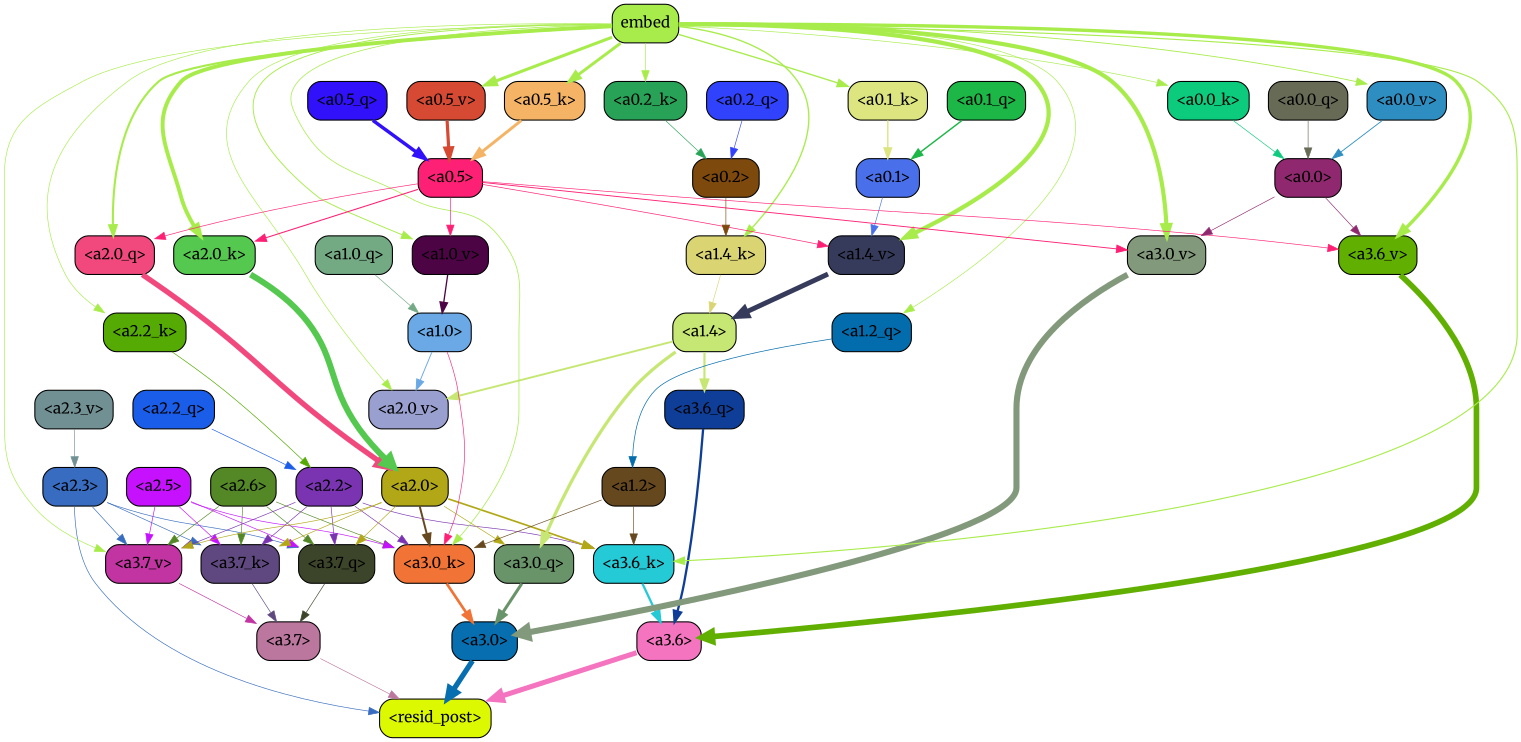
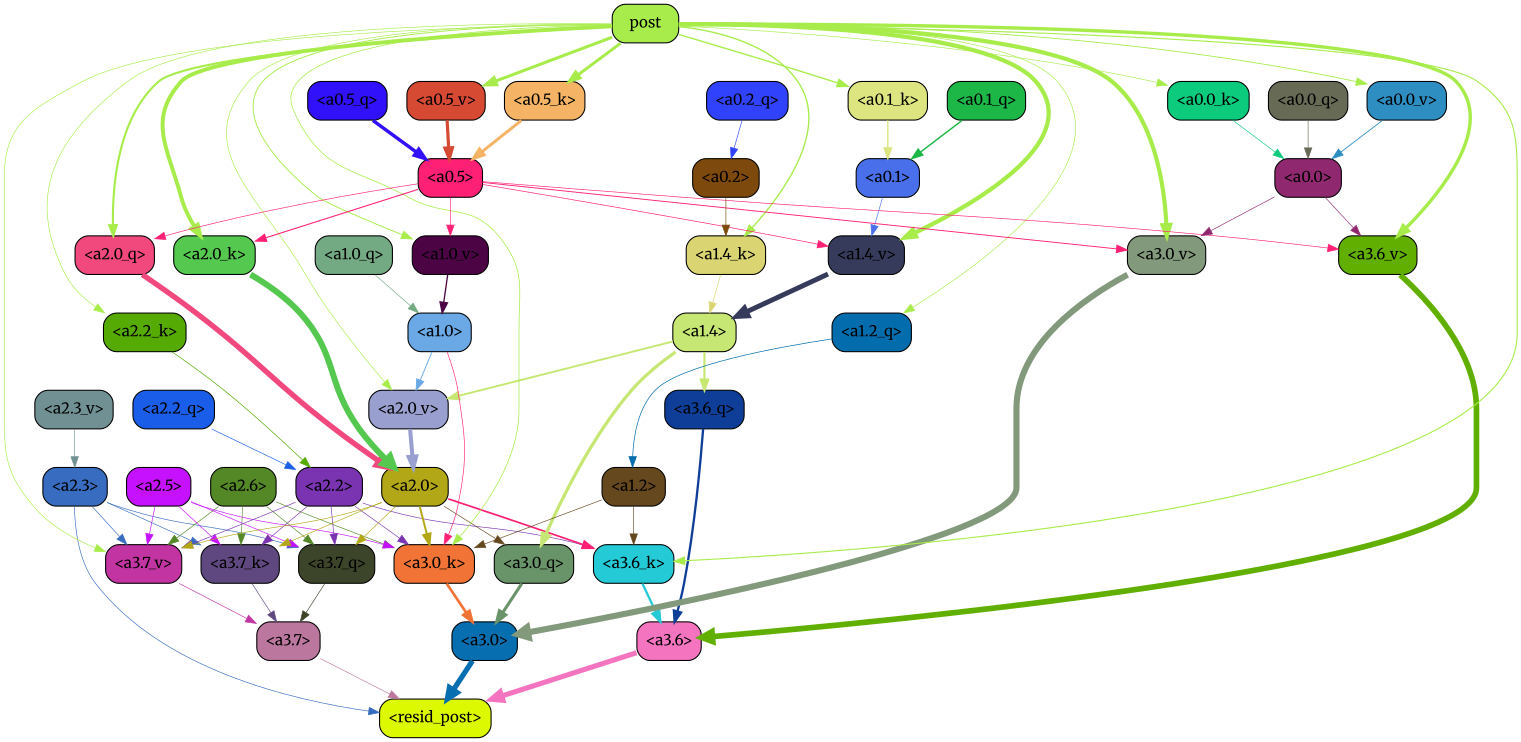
node "embed": label "embed" -> "post"
node "<a0.2_k>": removed
edge "<a2.0_v>" -> "<a2.0>": added
edge "<a2.0>" -> "<a3.0_q>": color #b2a817 -> #66481f
edge "<a2.0>" -> "<a3.6_k>": color #b2a817 -> #fe2075
edge "<a2.0>" -> "<a3.0_k>": color #66481f -> #b2a817
